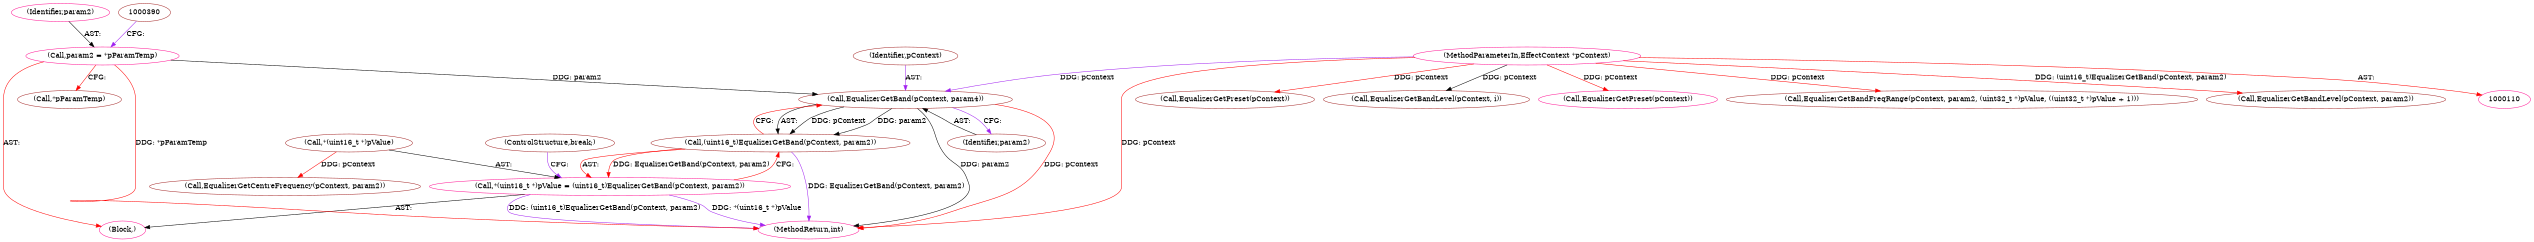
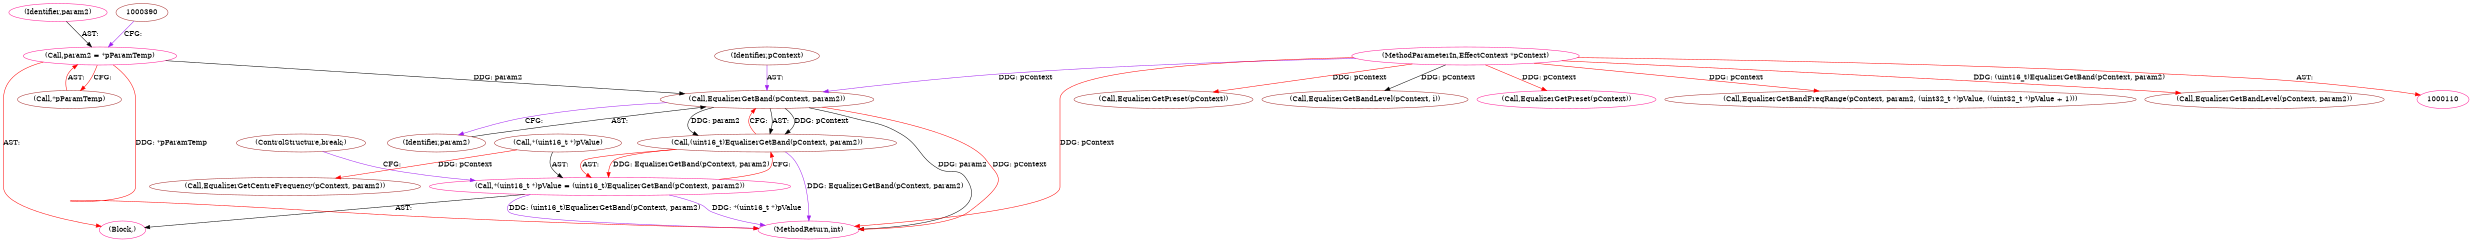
edge "(Call,*pParamTemp)" -> "(Call,param2 = *pParamTemp)": added, label "AST:"
node "(Call,EqualizerGetBand(pContext, param4))": label "(Call,EqualizerGetBand(pContext, param4))" -> "(Call,EqualizerGetBand(pContext, param2))"
